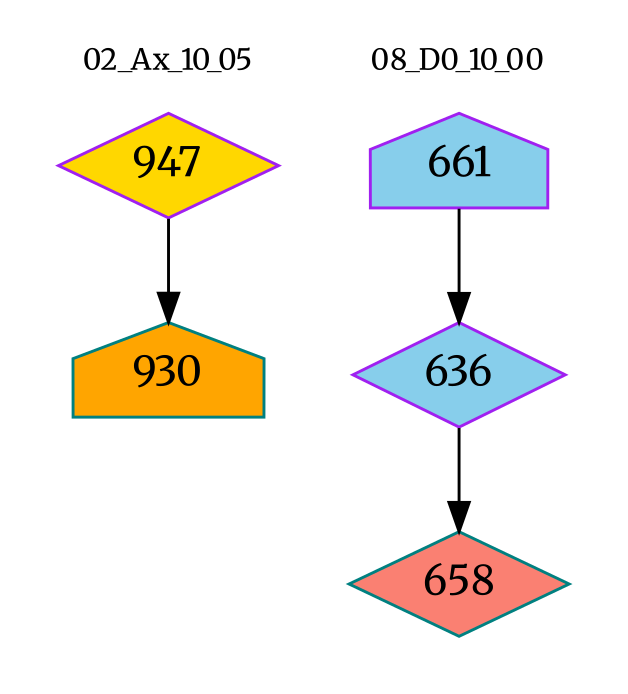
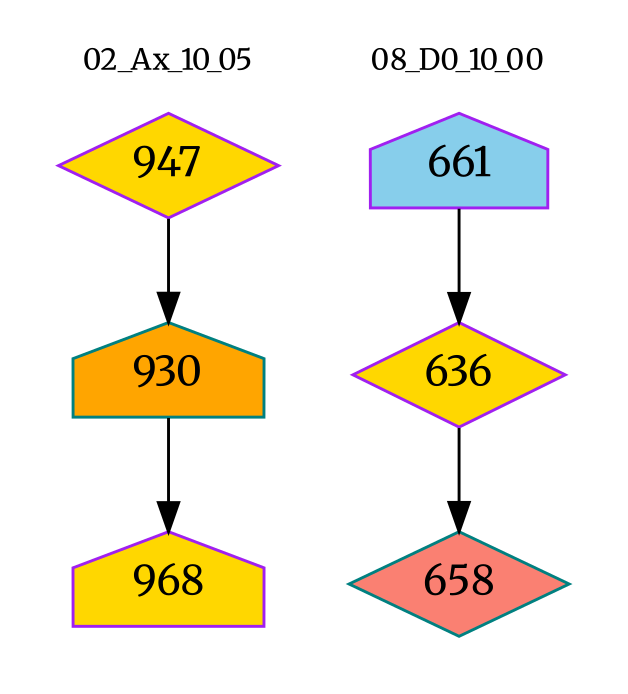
node "636": fillcolor skyblue -> gold
node "968": added
